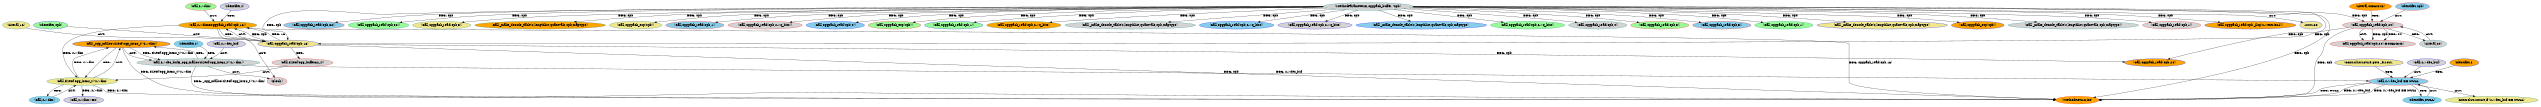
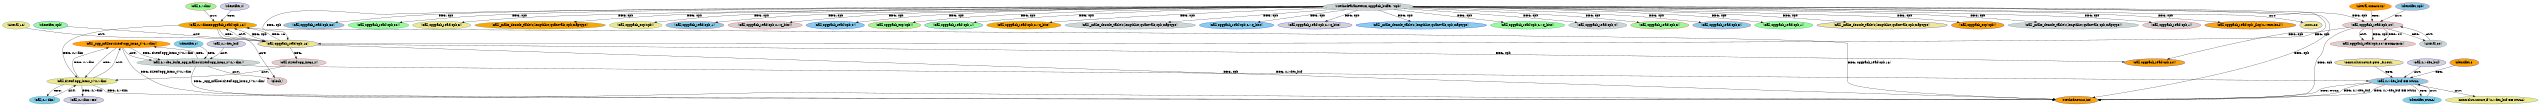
node "(Call,_ogg_malloc(sizeof(ogg_int32_t)*s->dim))": color blue -> red
node "(Call,sizeof(ogg_buffer32_t))": label "(Call,sizeof(ogg_buffer32_t))" -> "(Call,sizeof(ogg_int32_t))"
node "(MethodReturn,int)": color red -> blue
